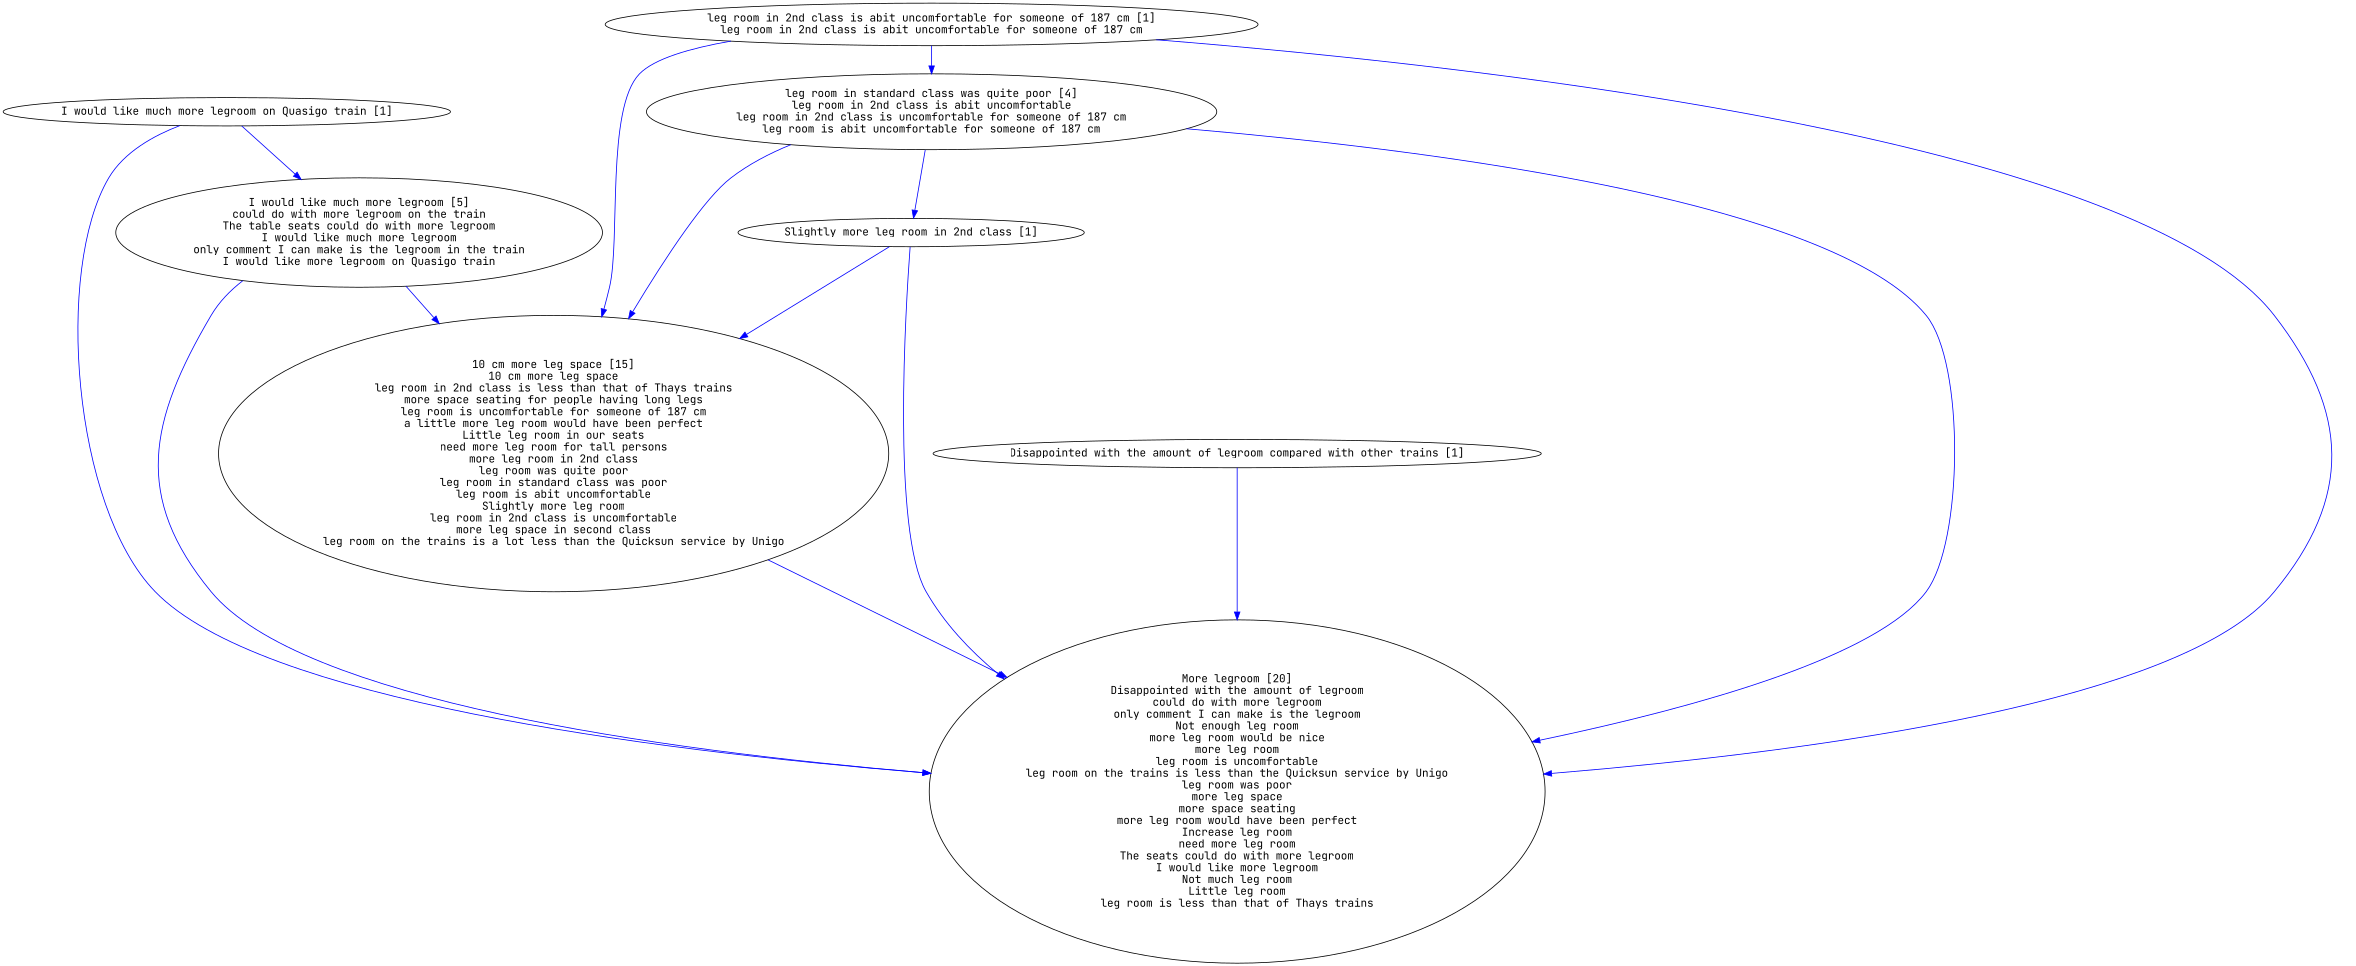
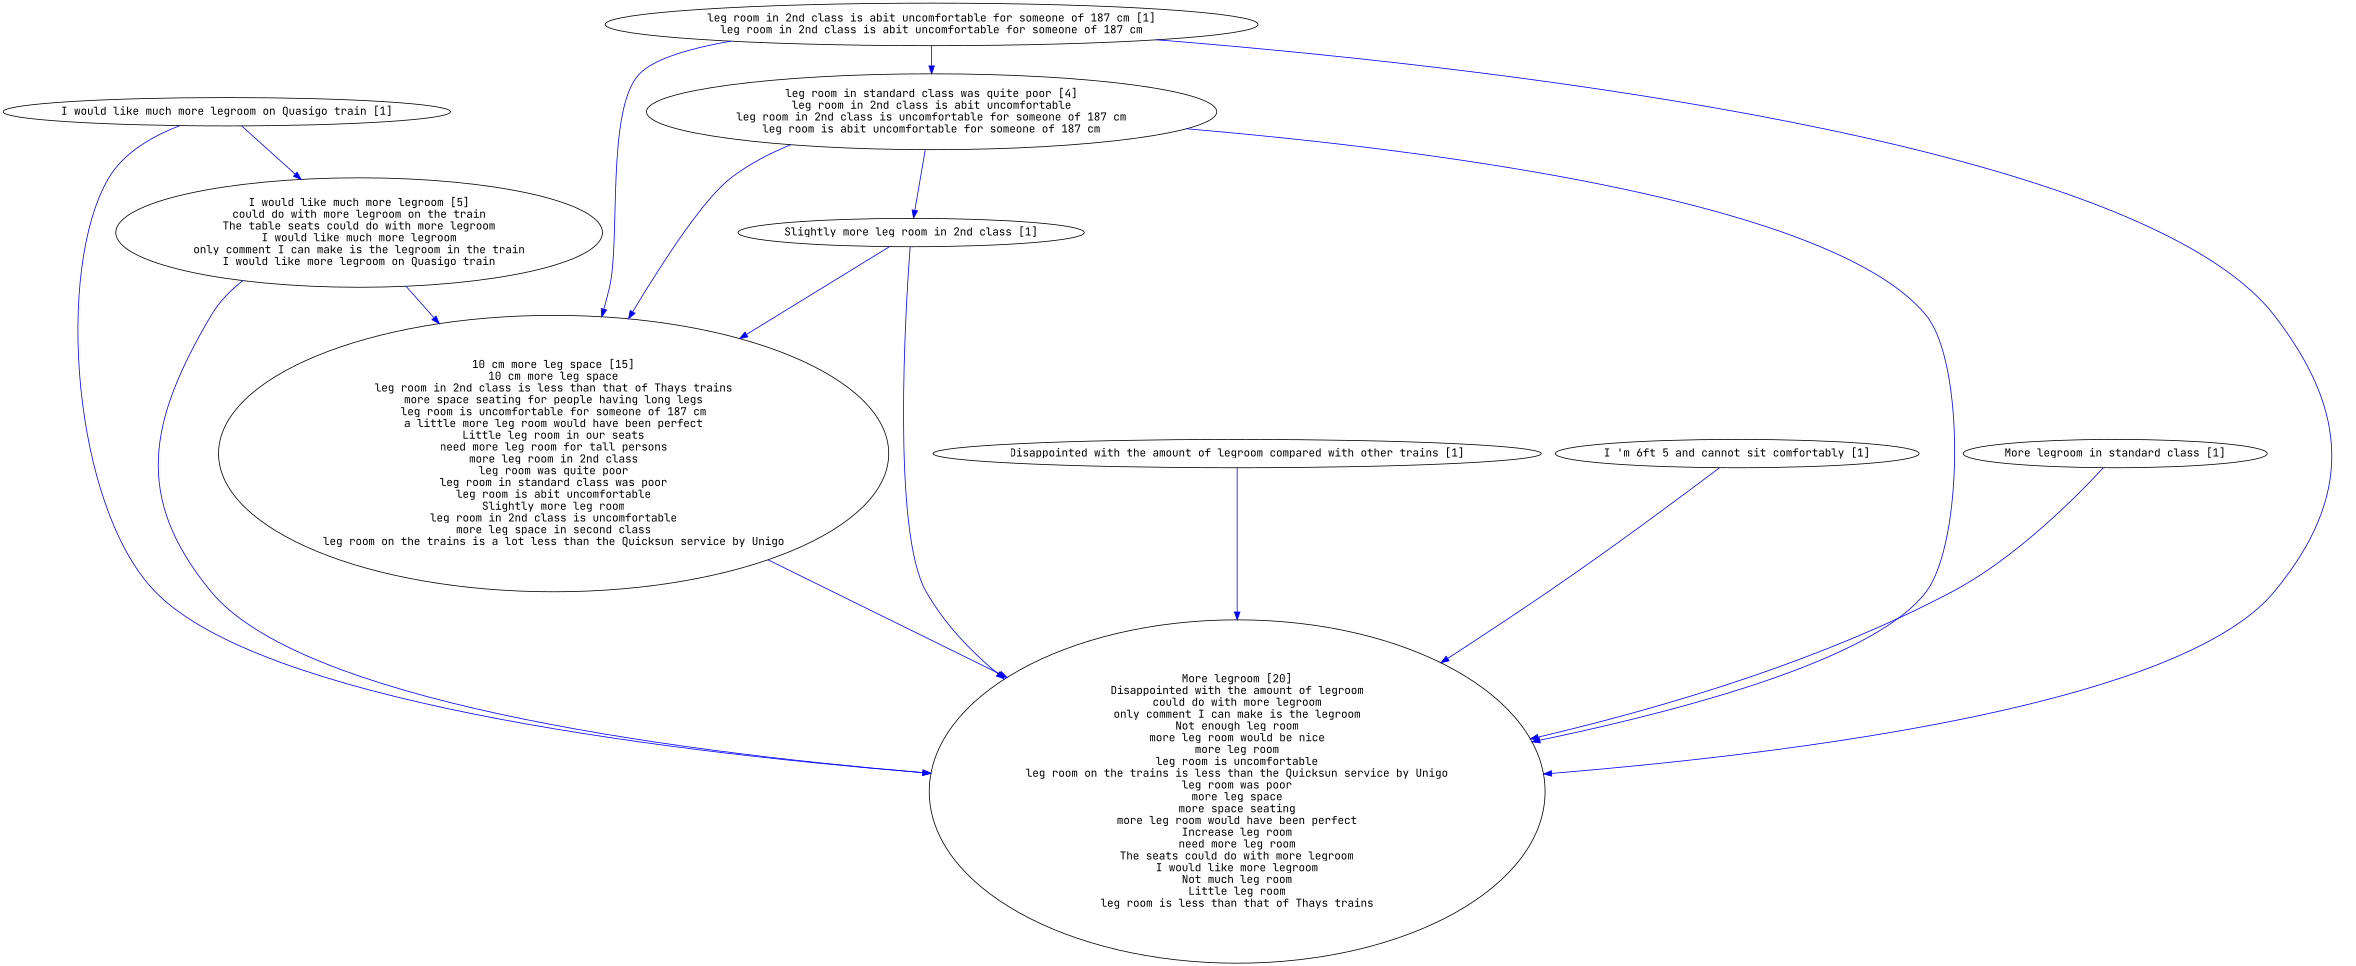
node "I 'm 6ft 5 and cannot sit comfortably [1]": added
node "More legroom in standard class [1]": added
